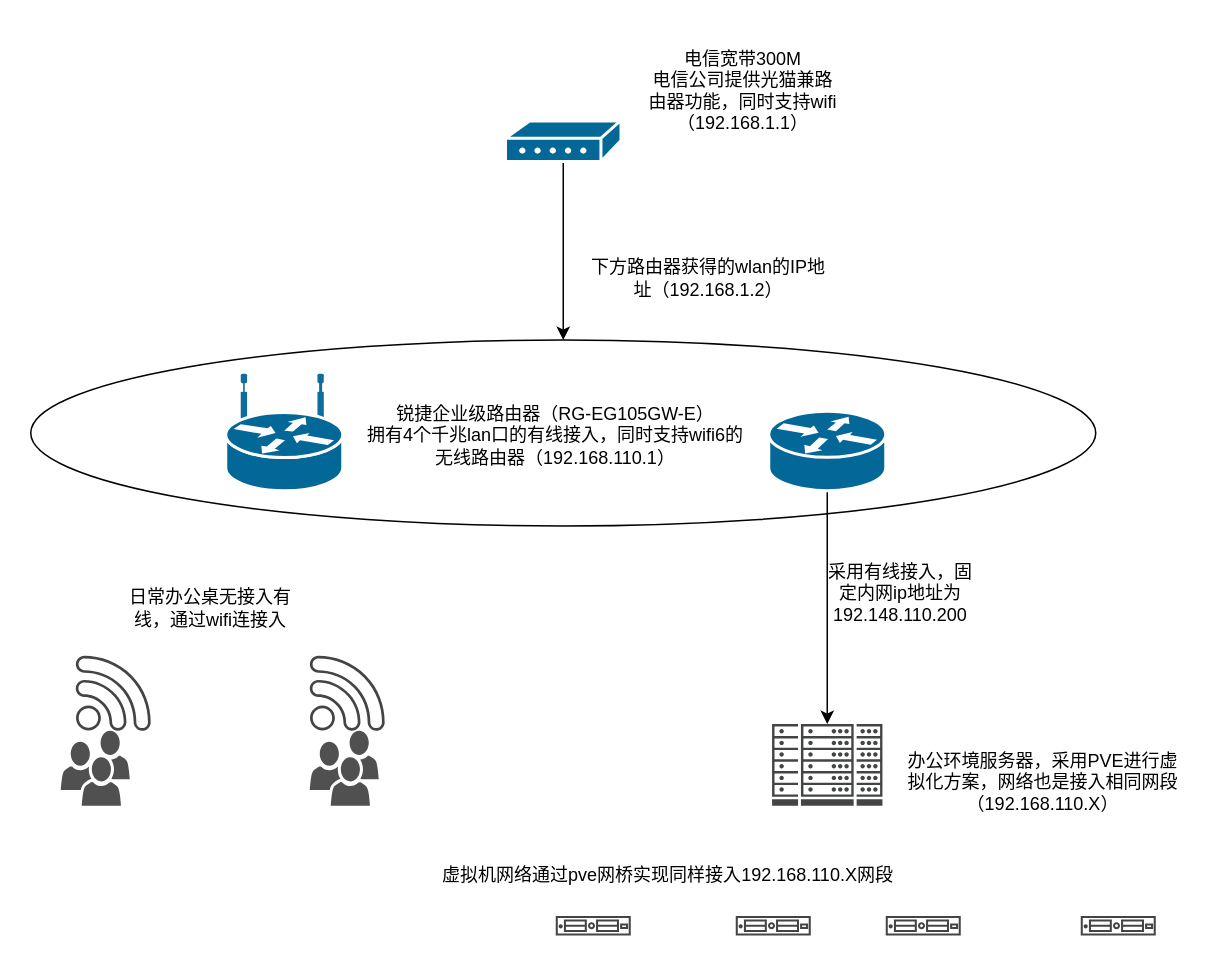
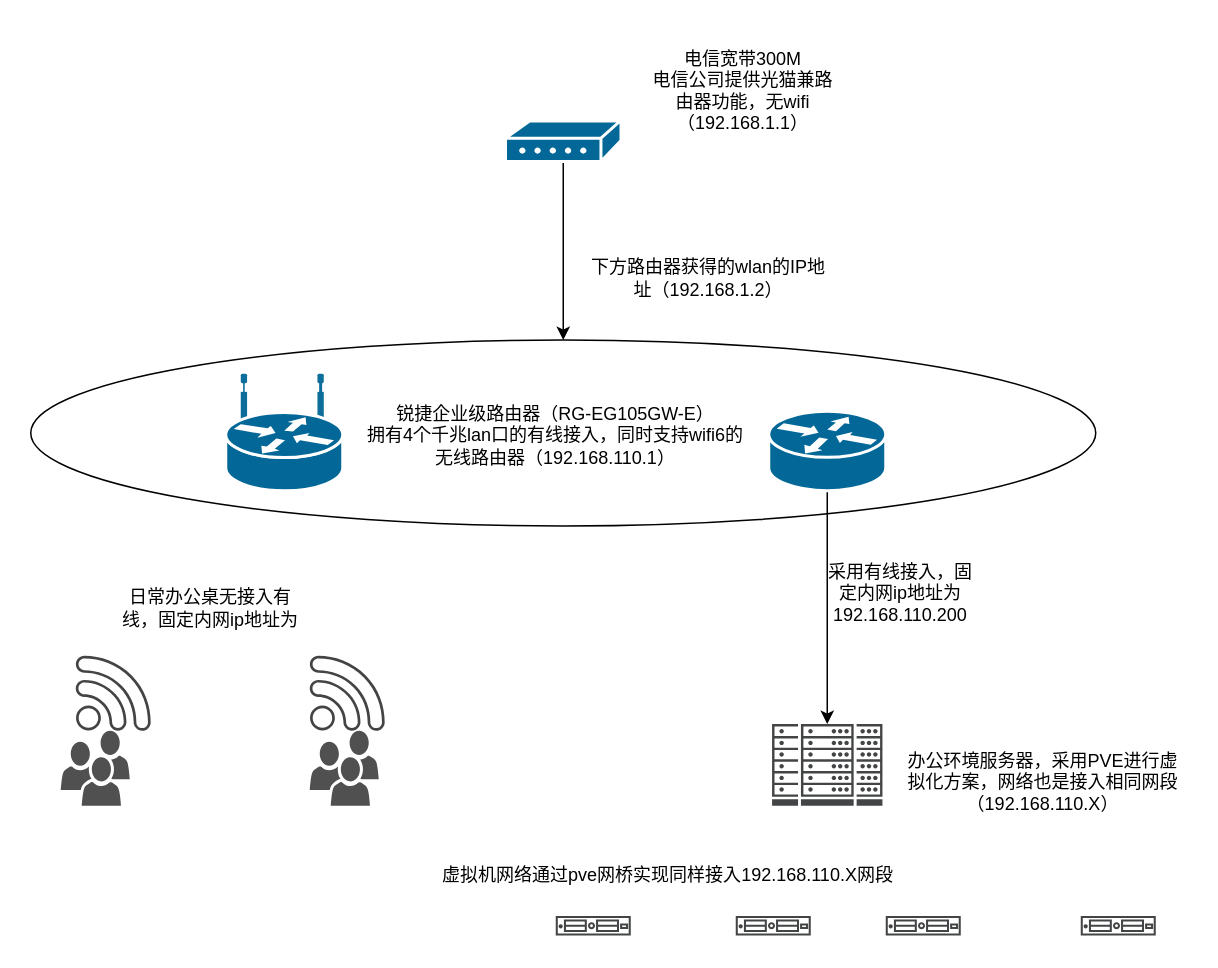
node "电信宽带300M 电信公司提供光猫兼路由器功能，同时支持wifi（192.168.1.1）": label "电信宽带300M 电信公司提供光猫兼路由器功能，同时支持wifi（192.168.1.1）" -> "电信宽带300M 电信公司提供光猫兼路由器功能，无wifi（192.168.1.1）"
node "采用有线接入，固定内网ip地址为192.148.110.200": label "采用有线接入，固定内网ip地址为192.148.110.200" -> "采用有线接入，固定内网ip地址为192.168.110.200"
node "日常办公桌无接入有线，通过wifi连接入": label "日常办公桌无接入有线，通过wifi连接入" -> "日常办公桌无接入有线，固定内网ip地址为"
